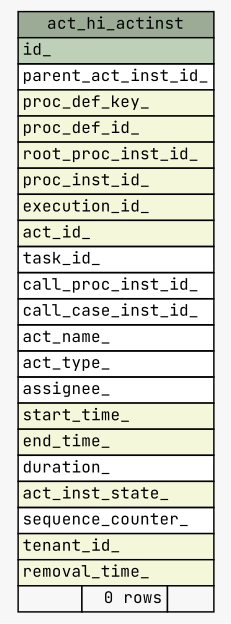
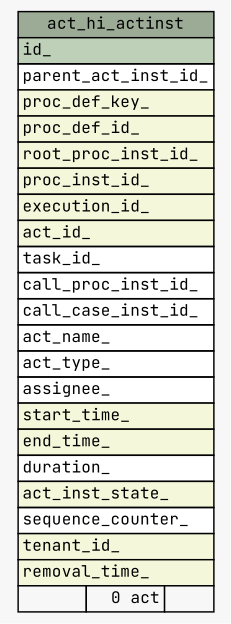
node "act_hi_actinst": text "0 rows" -> "0 act"
